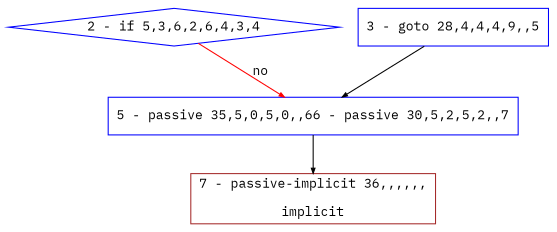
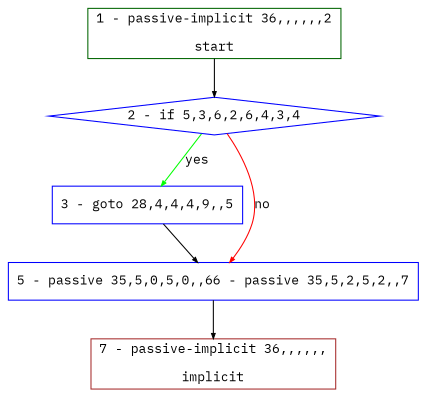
node "1 - passive-implicit 36,,,,,,2 start": added
node "5 - passive 35,5,0,5,0,,66 - passive 30,5,2,5,2,,7": label "5 - passive 35,5,0,5,0,,66 - passive 30,5,2,5,2,,7" -> "5 - passive 35,5,0,5,0,,66 - passive 35,5,2,5,2,,7"
edge "2 - if 5,3,6,2,6,4,3,4" -> "3 - goto 28,4,4,4,9,,5": added, label "yes"
